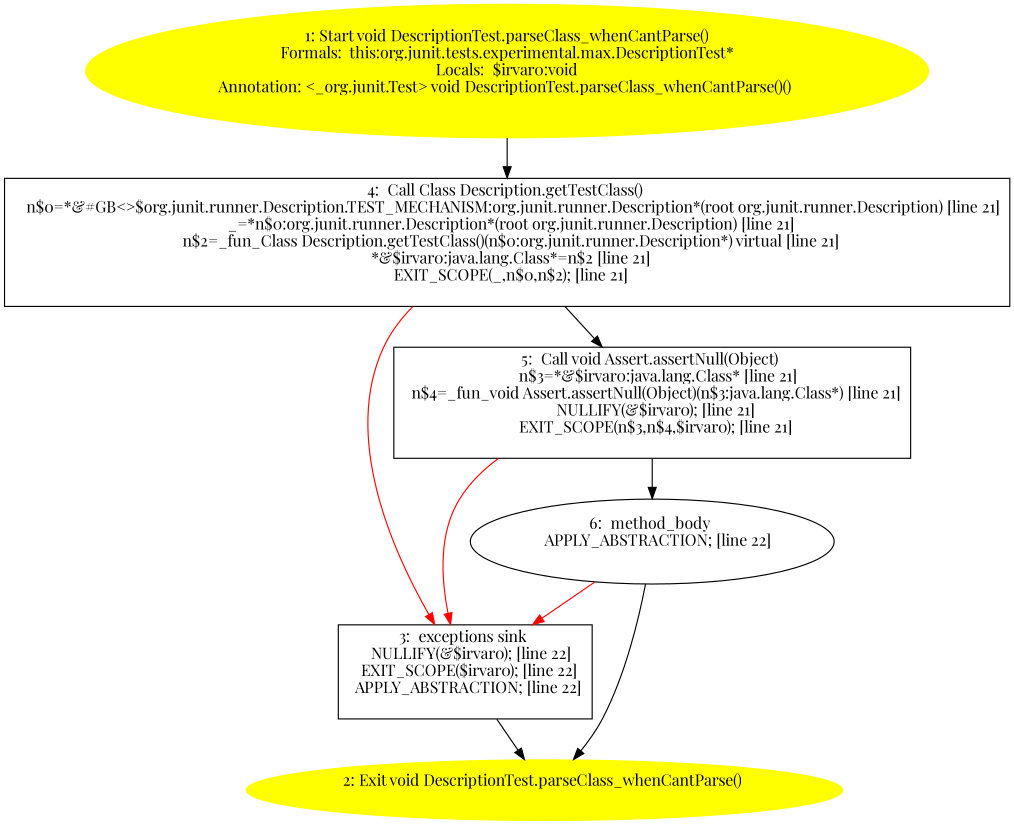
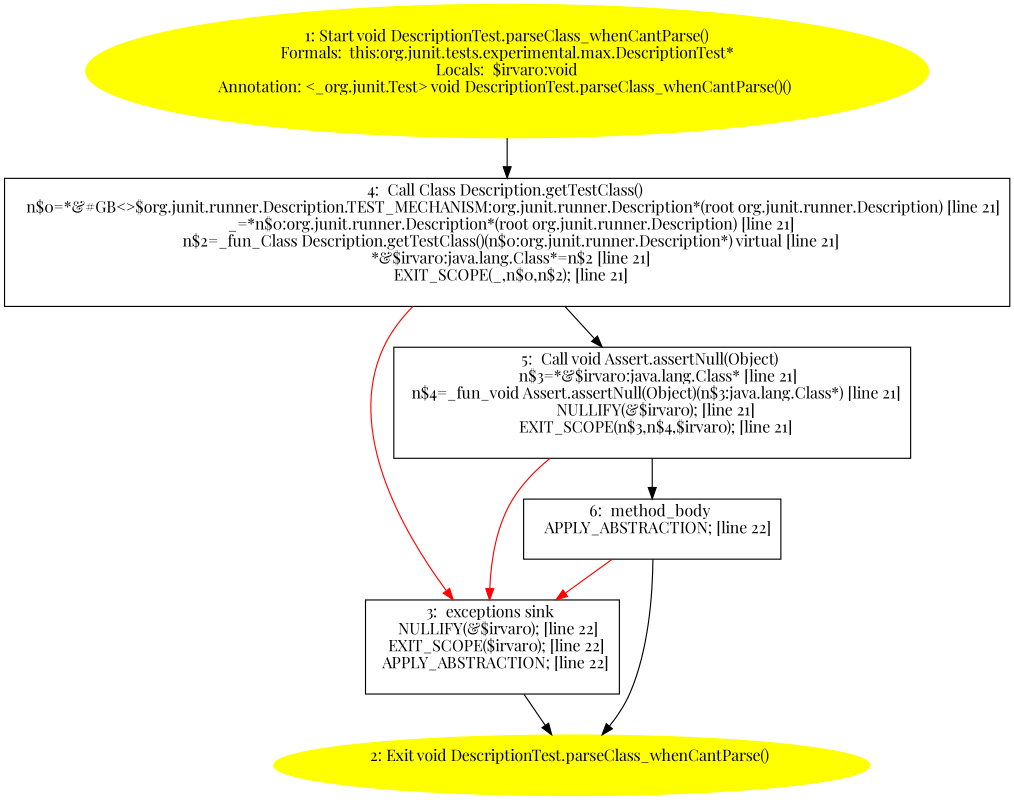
node "6:  method_body APPLY_ABSTRACTION; [line 22]": shape ellipse -> box
